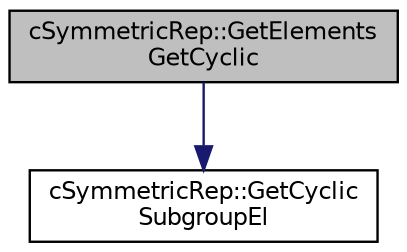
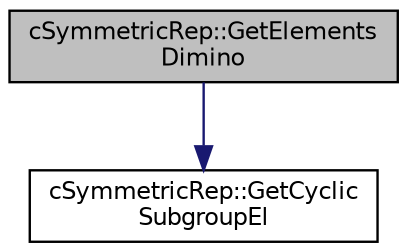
node "cSymmetricRep::GetElements GetCyclic": label "cSymmetricRep::GetElements GetCyclic" -> "cSymmetricRep::GetElements Dimino"
